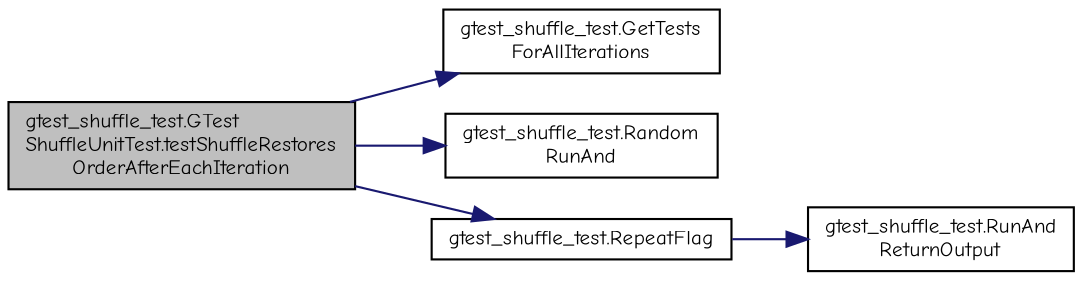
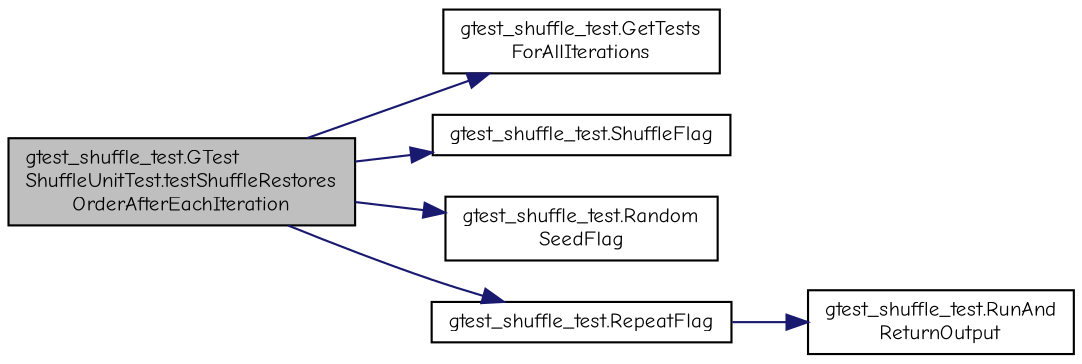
node "gtest_shuffle_test.ShuffleFlag": added
node "gtest_shuffle_test.Random RunAnd": label "gtest_shuffle_test.Random RunAnd" -> "gtest_shuffle_test.Random SeedFlag"
